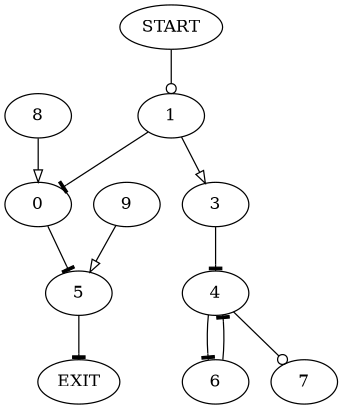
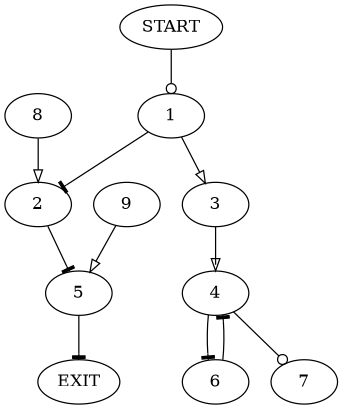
node "0": label "0" -> "2"
edge "3" -> "4": arrowhead tee -> onormal
